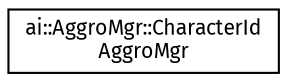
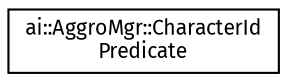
node "ai::AggroMgr::CharacterId AggroMgr": label "ai::AggroMgr::CharacterId AggroMgr" -> "ai::AggroMgr::CharacterId Predicate"
